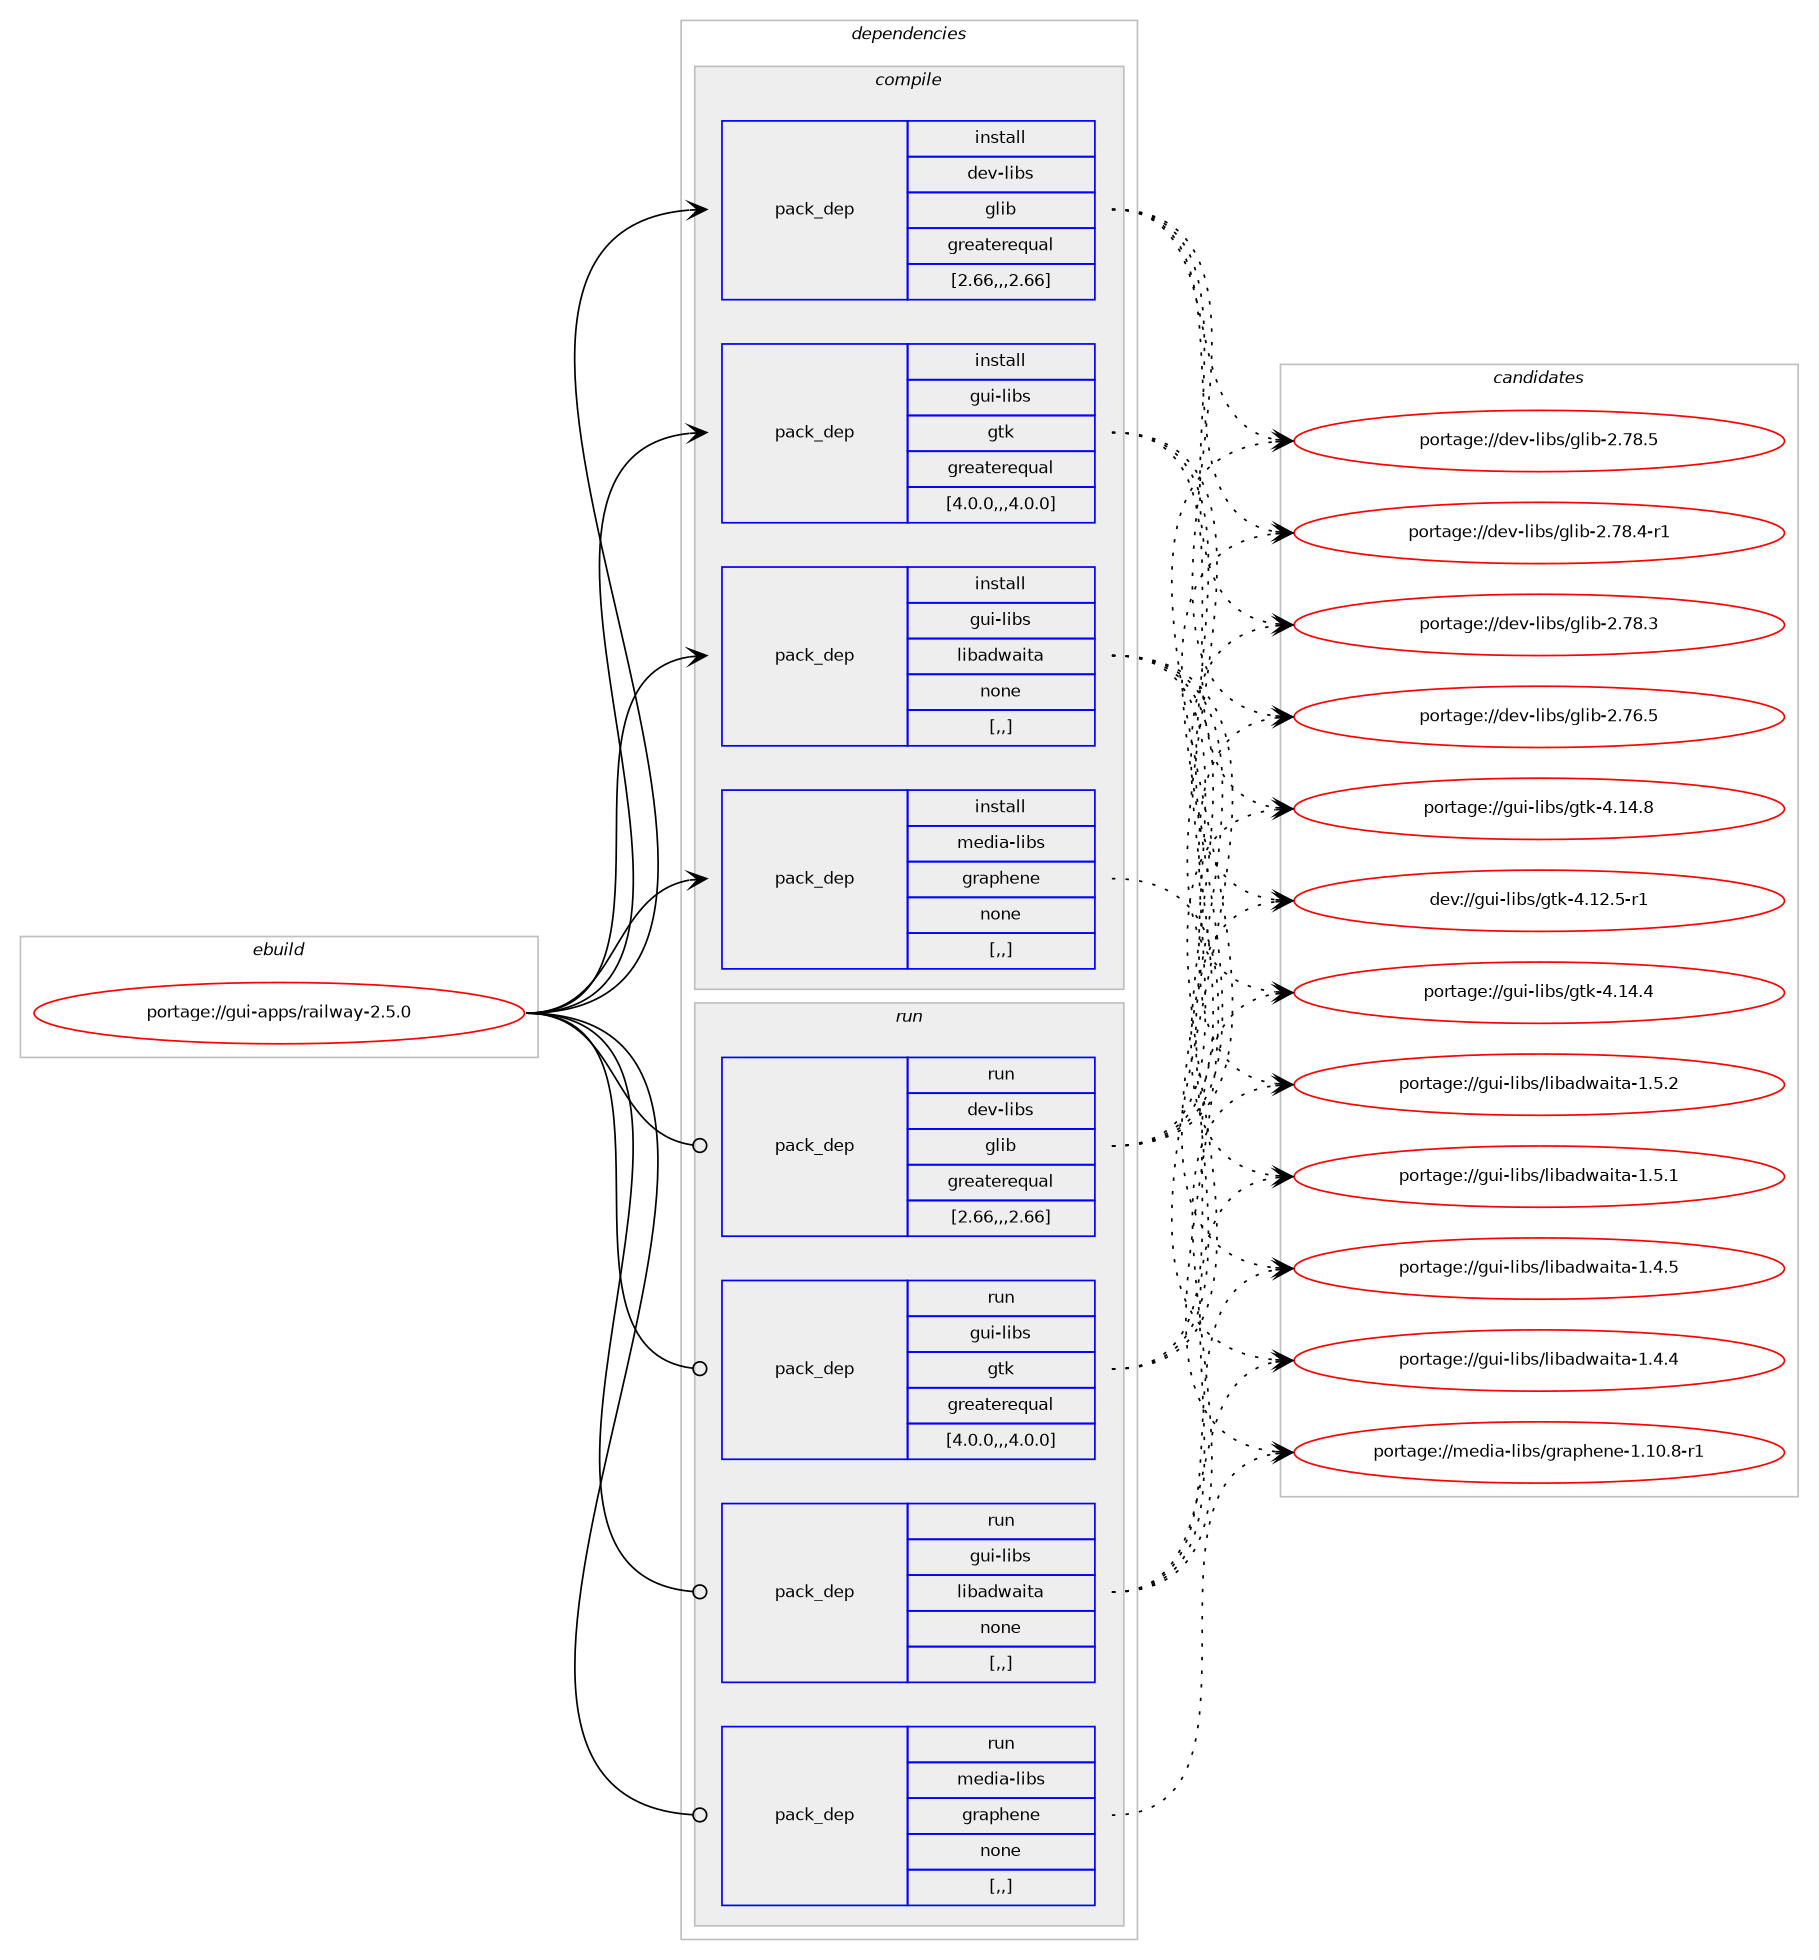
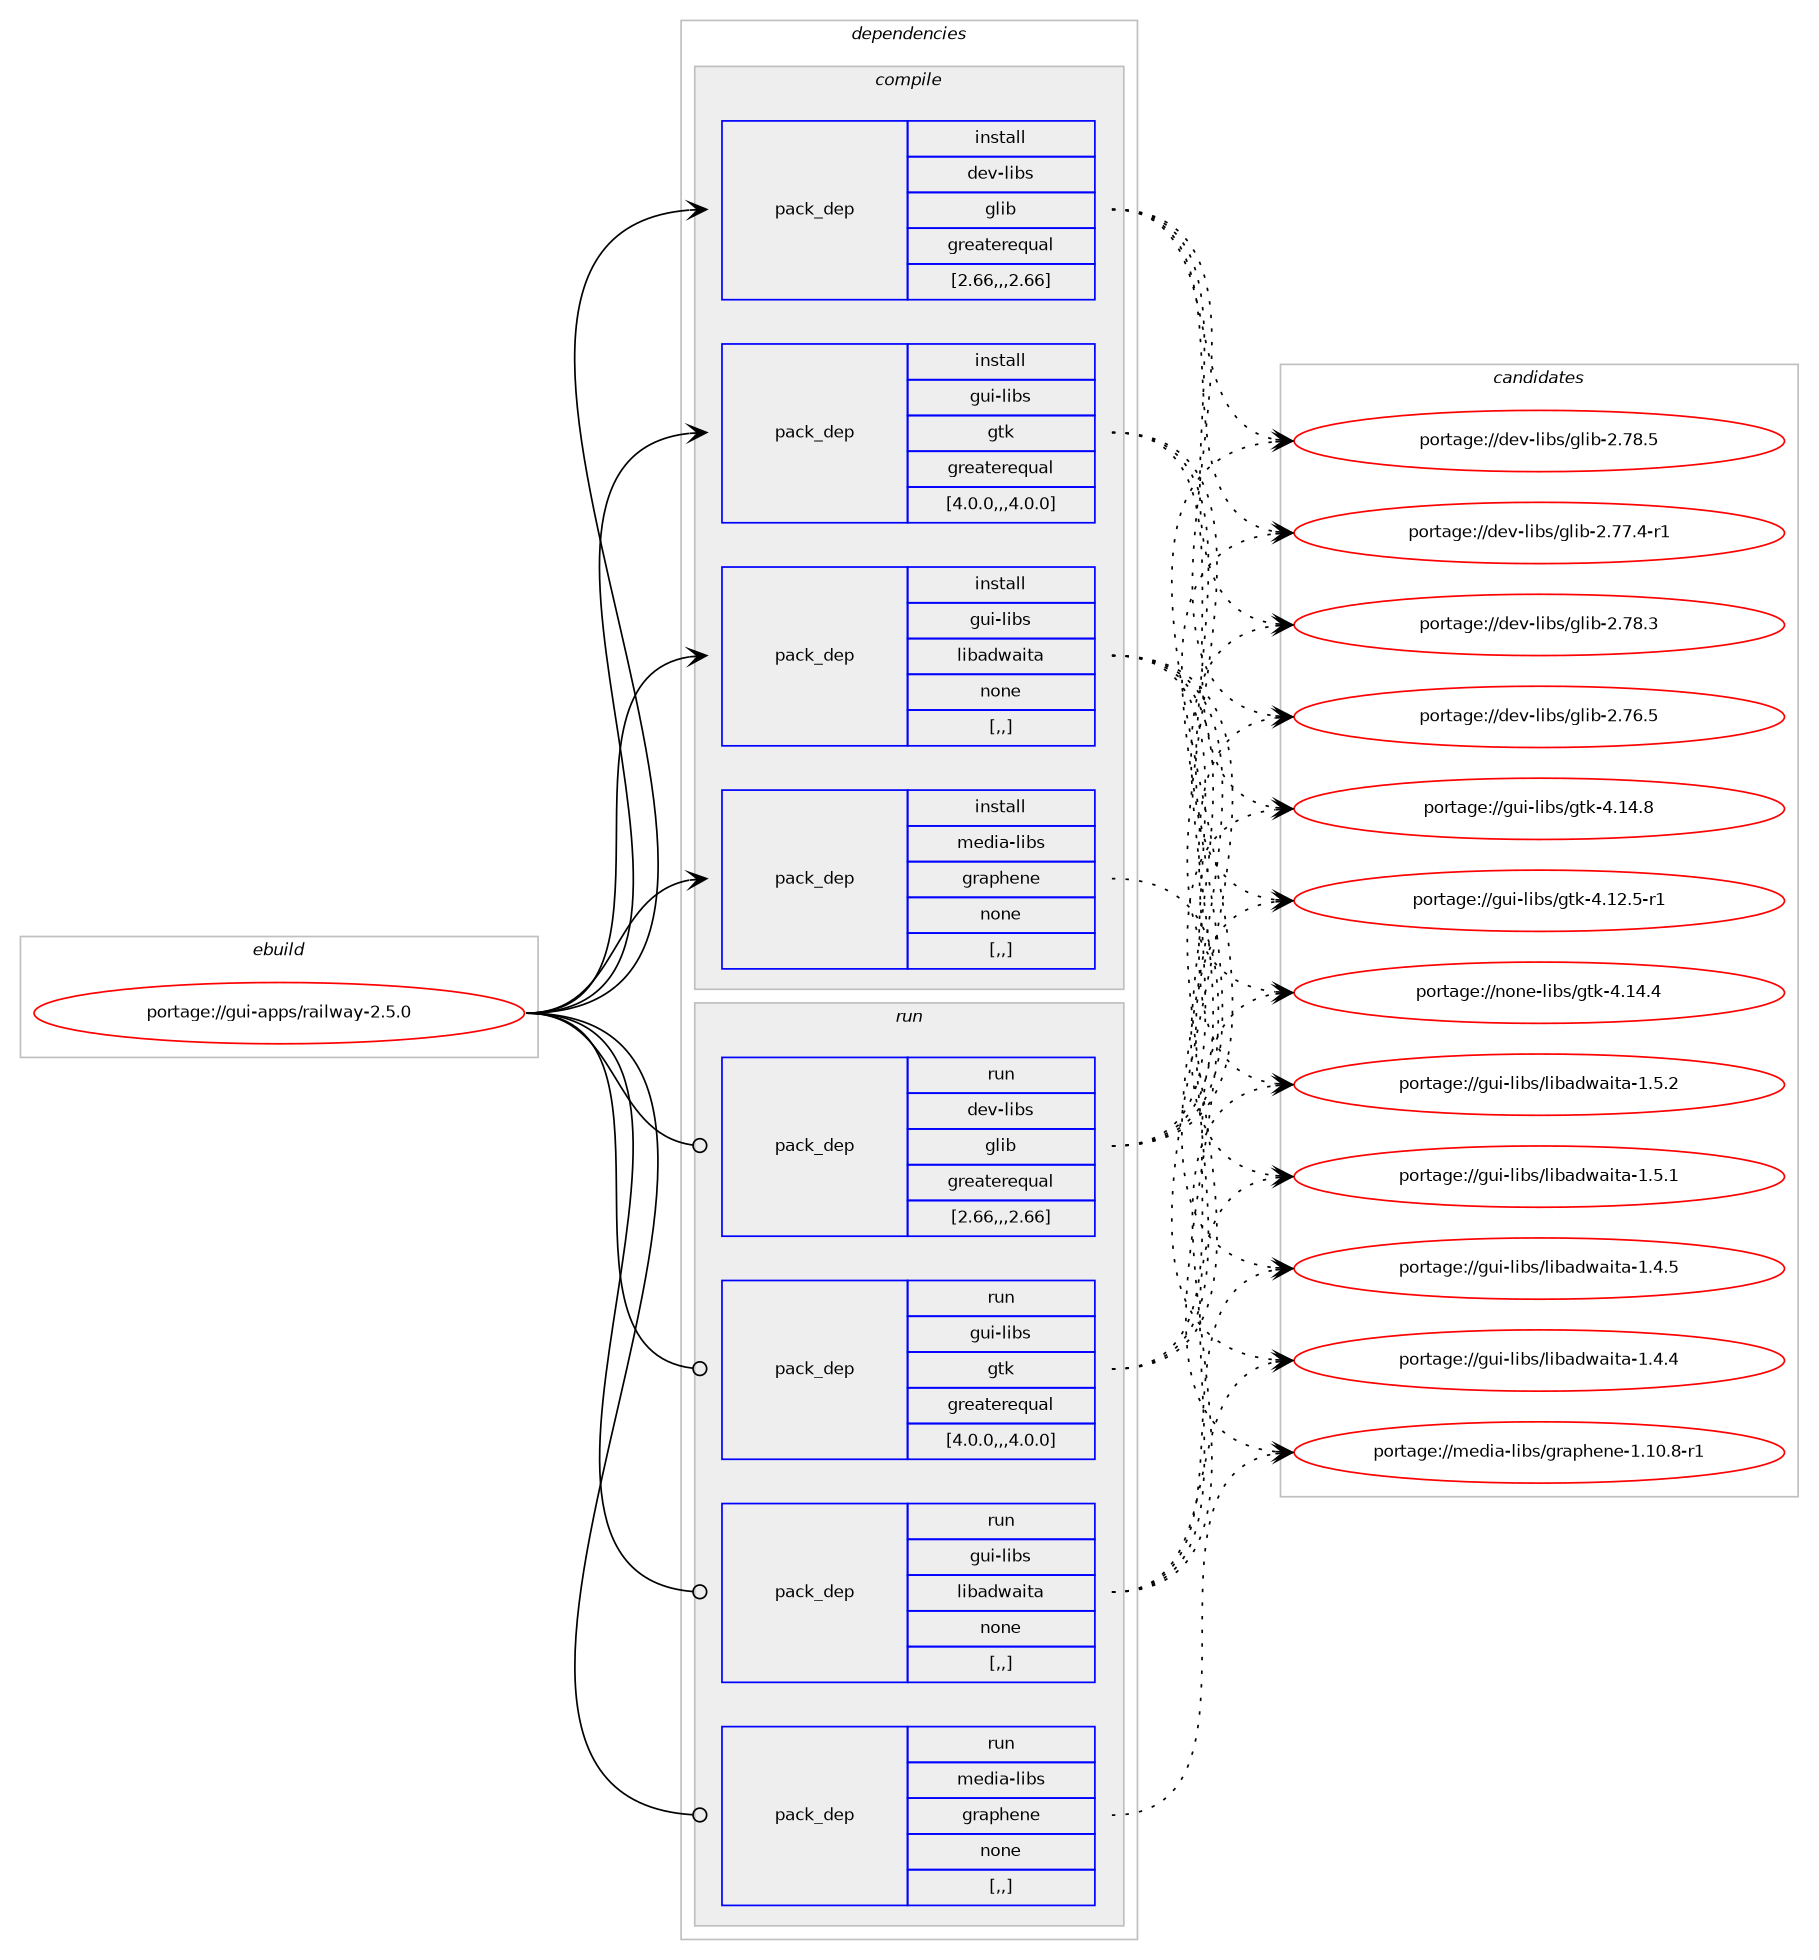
node "portage://dev-libs/glib-2.78.4-r1": label "portage://dev-libs/glib-2.78.4-r1" -> "portage://dev-libs/glib-2.77.4-r1"
node "dev://gui-libs/gtk-4.12.5-r1": label "dev://gui-libs/gtk-4.12.5-r1" -> "portage://gui-libs/gtk-4.12.5-r1"
node "portage://gui-libs/gtk-4.14.4": label "portage://gui-libs/gtk-4.14.4" -> "portage://none-libs/gtk-4.14.4"
